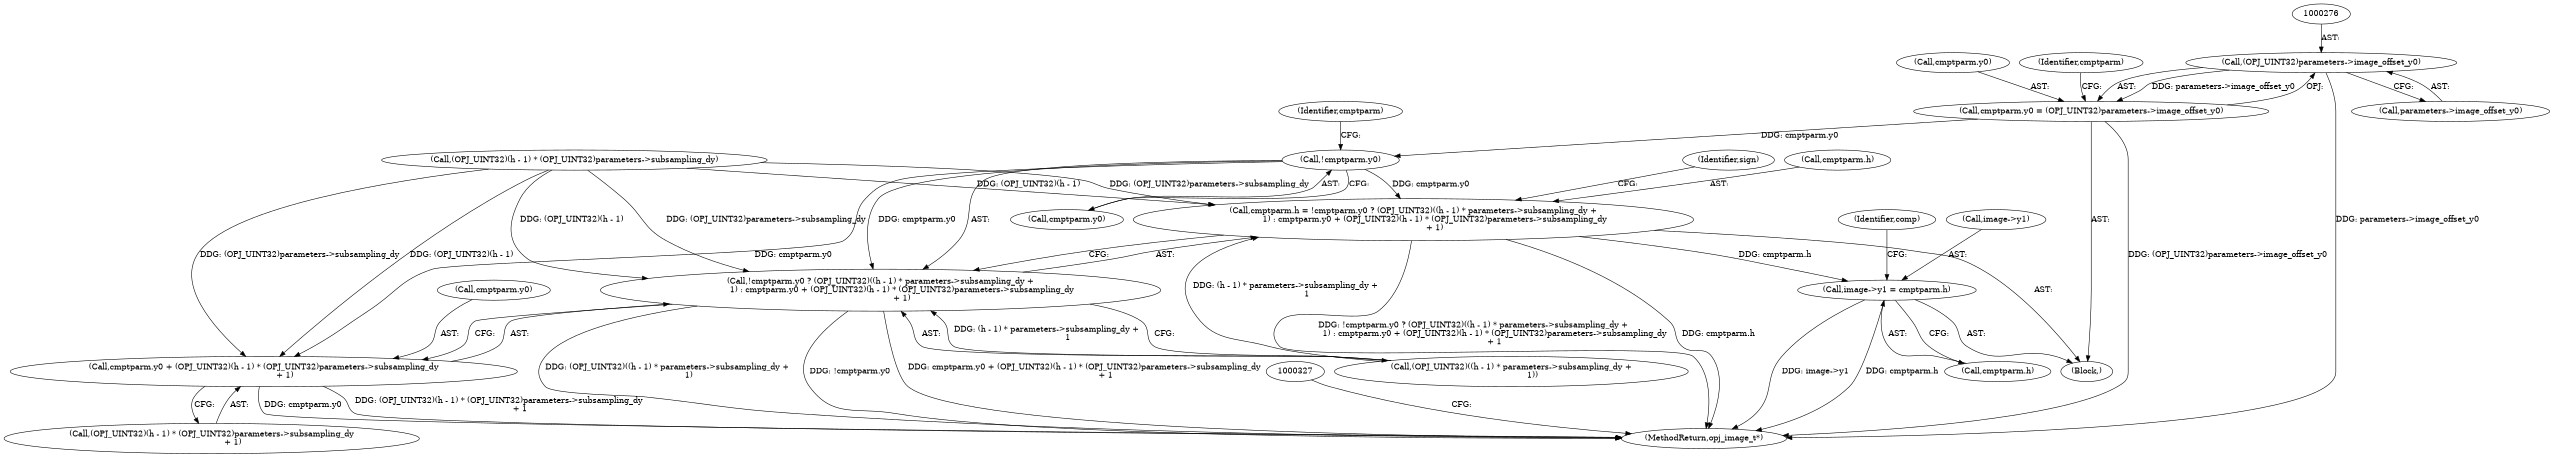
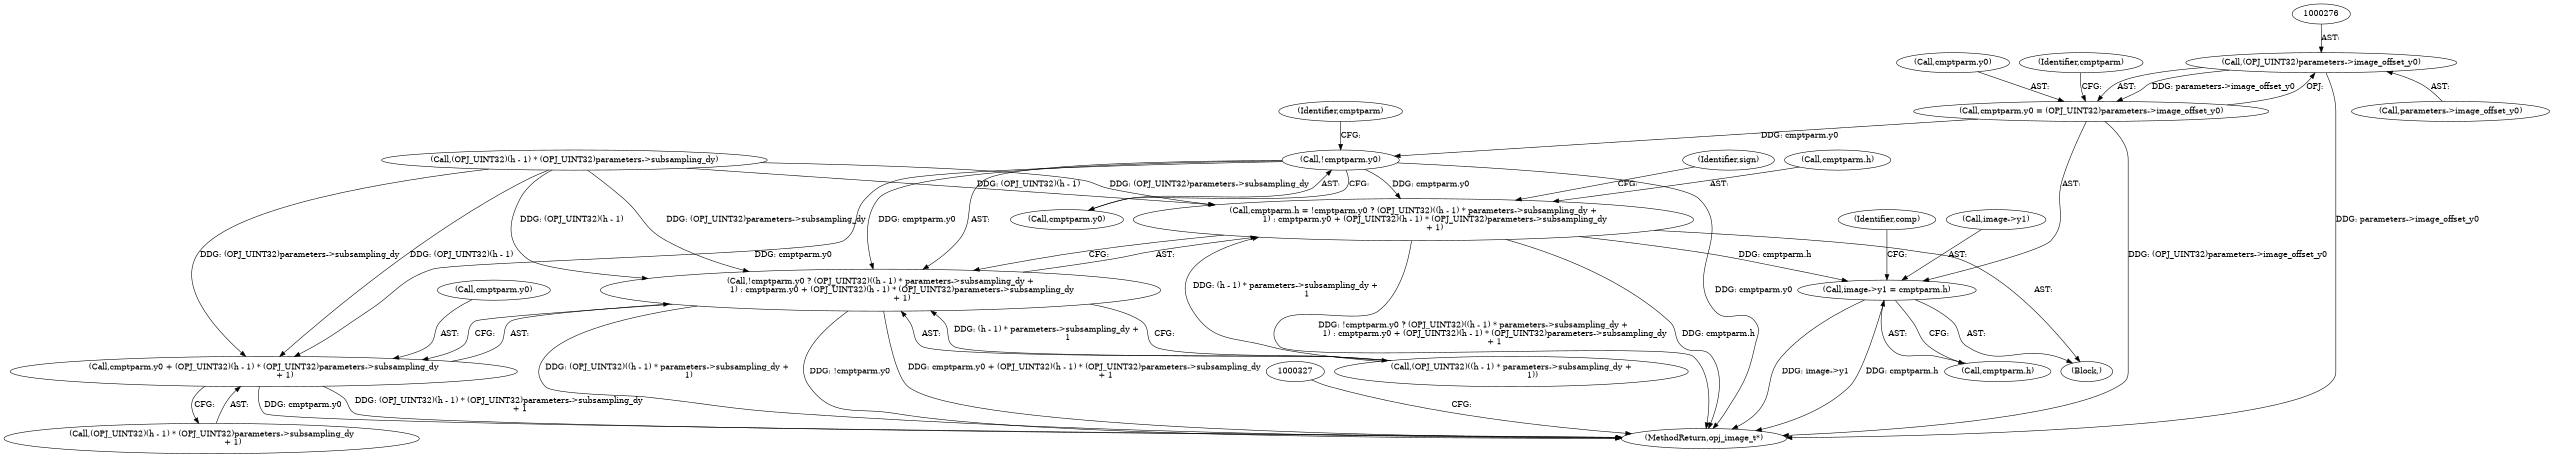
edge "(Call,(OPJ_UINT32)parameters->image_offset_y0)" -> "(Call,parameters->image_offset_y0)": removed, label "CFG:"
edge "(Call,!cmptparm.y0)" -> "(MethodReturn,opj_image_t*)": added, label "DDG: cmptparm.y0"
edge "(Call,cmptparm.y0 = (OPJ_UINT32)parameters->image_offset_y0)" -> "(Block,)": now "(Call,cmptparm.y0 = (OPJ_UINT32)parameters->image_offset_y0)" -> "(Call,image->y1 = cmptparm.h)"
